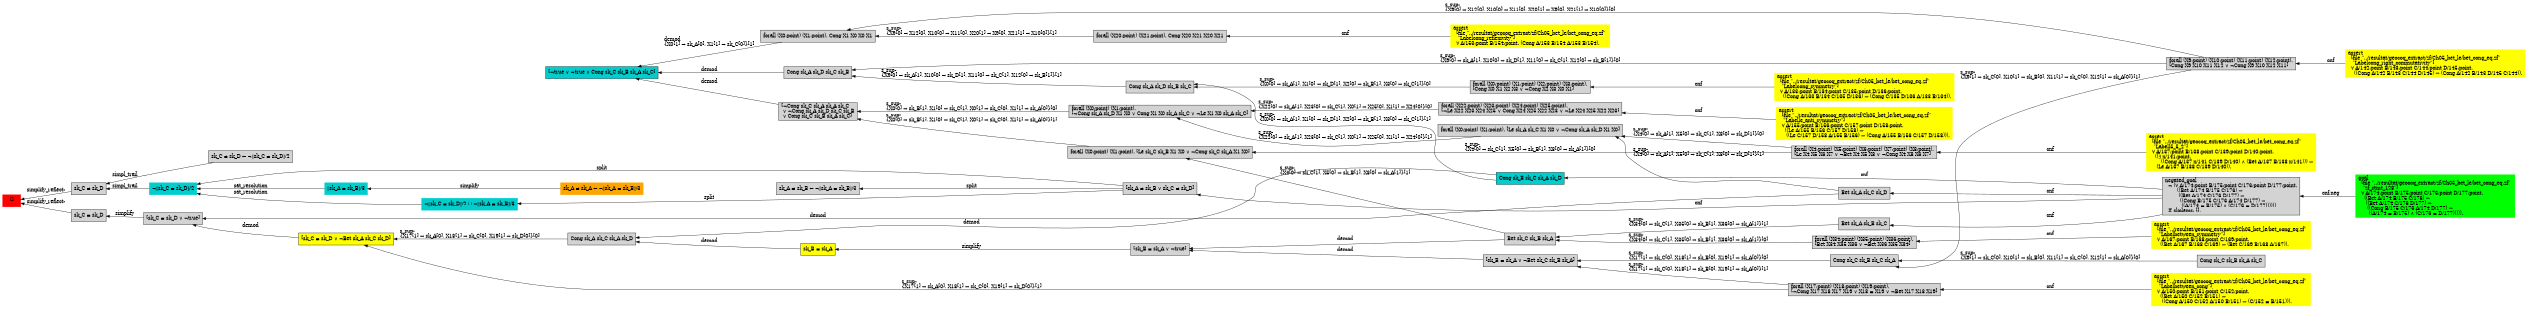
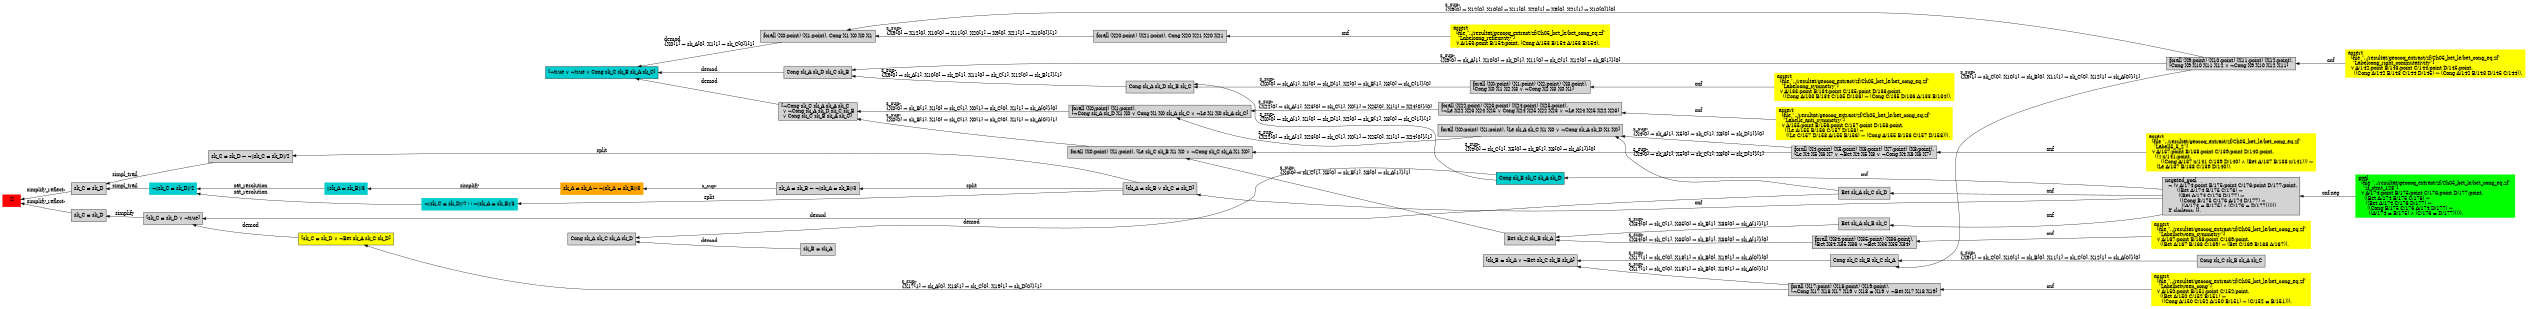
edge "[sk_A ≠ sk_B ∨ sk_C ≠ sk_D]" -> "¬⟦sk_C = sk_D⟧/2": now "[sk_A ≠ sk_B ∨ sk_C ≠ sk_D]" -> "sk_C ≠ sk_D ← ¬⟦sk_C = sk_D⟧/2"
edge "sk_A ≠ sk_B ← ¬⟦sk_A = sk_B⟧/3" -> "sk_A ≠ sk_A ← ¬⟦sk_A = sk_B⟧/3": added, label "s_sup-"
edge "Cong sk_A sk_C sk_A sk_D" -> "[sk_C = sk_D ∨ ¬Bet sk_A sk_C sk_D]": removed, label "s_sup- {X17[1] → sk_A[0], X18[1] → sk_C[0], X19[1] → sk_D[0]}[0]"
node "sk_B = sk_A": fillcolor yellow -> lightgrey
node "[sk_B = sk_A ∨ ¬true]": removed
